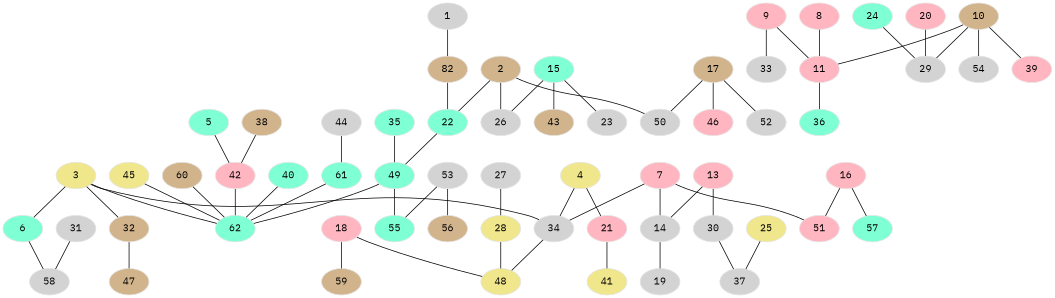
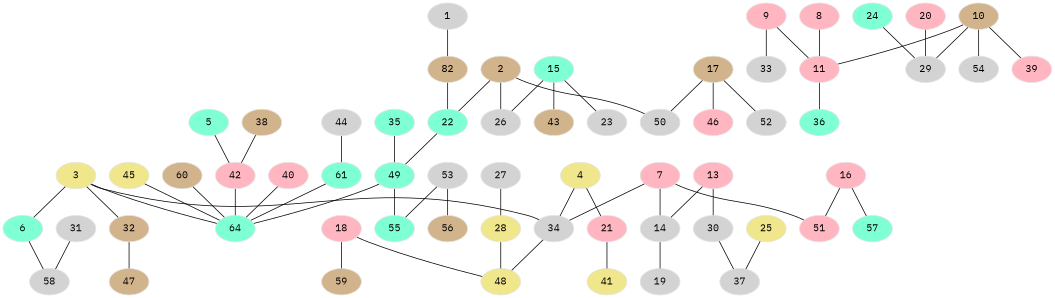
node "40": fillcolor aquamarine -> lightpink
node "62": label "62" -> "64"
